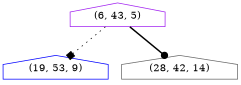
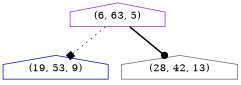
node "(6, 43, 5)": label "(6, 43, 5)" -> "(6, 63, 5)"
node "(28, 42, 14)": label "(28, 42, 14)" -> "(28, 42, 13)"
